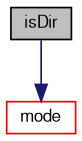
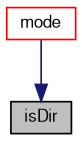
edge "isDir" -> "mode": reversed
